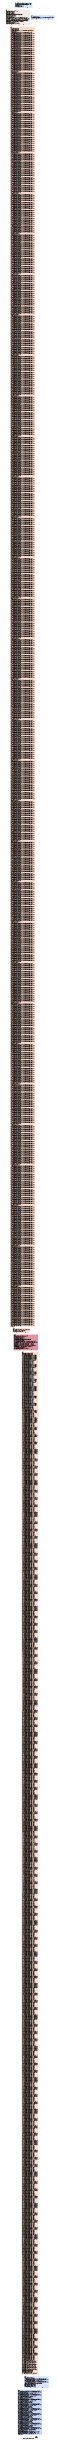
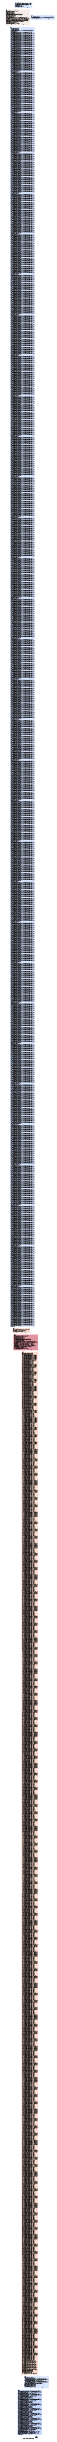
node "%13:": fillcolor #f7af9170 -> #a7c5fe70
